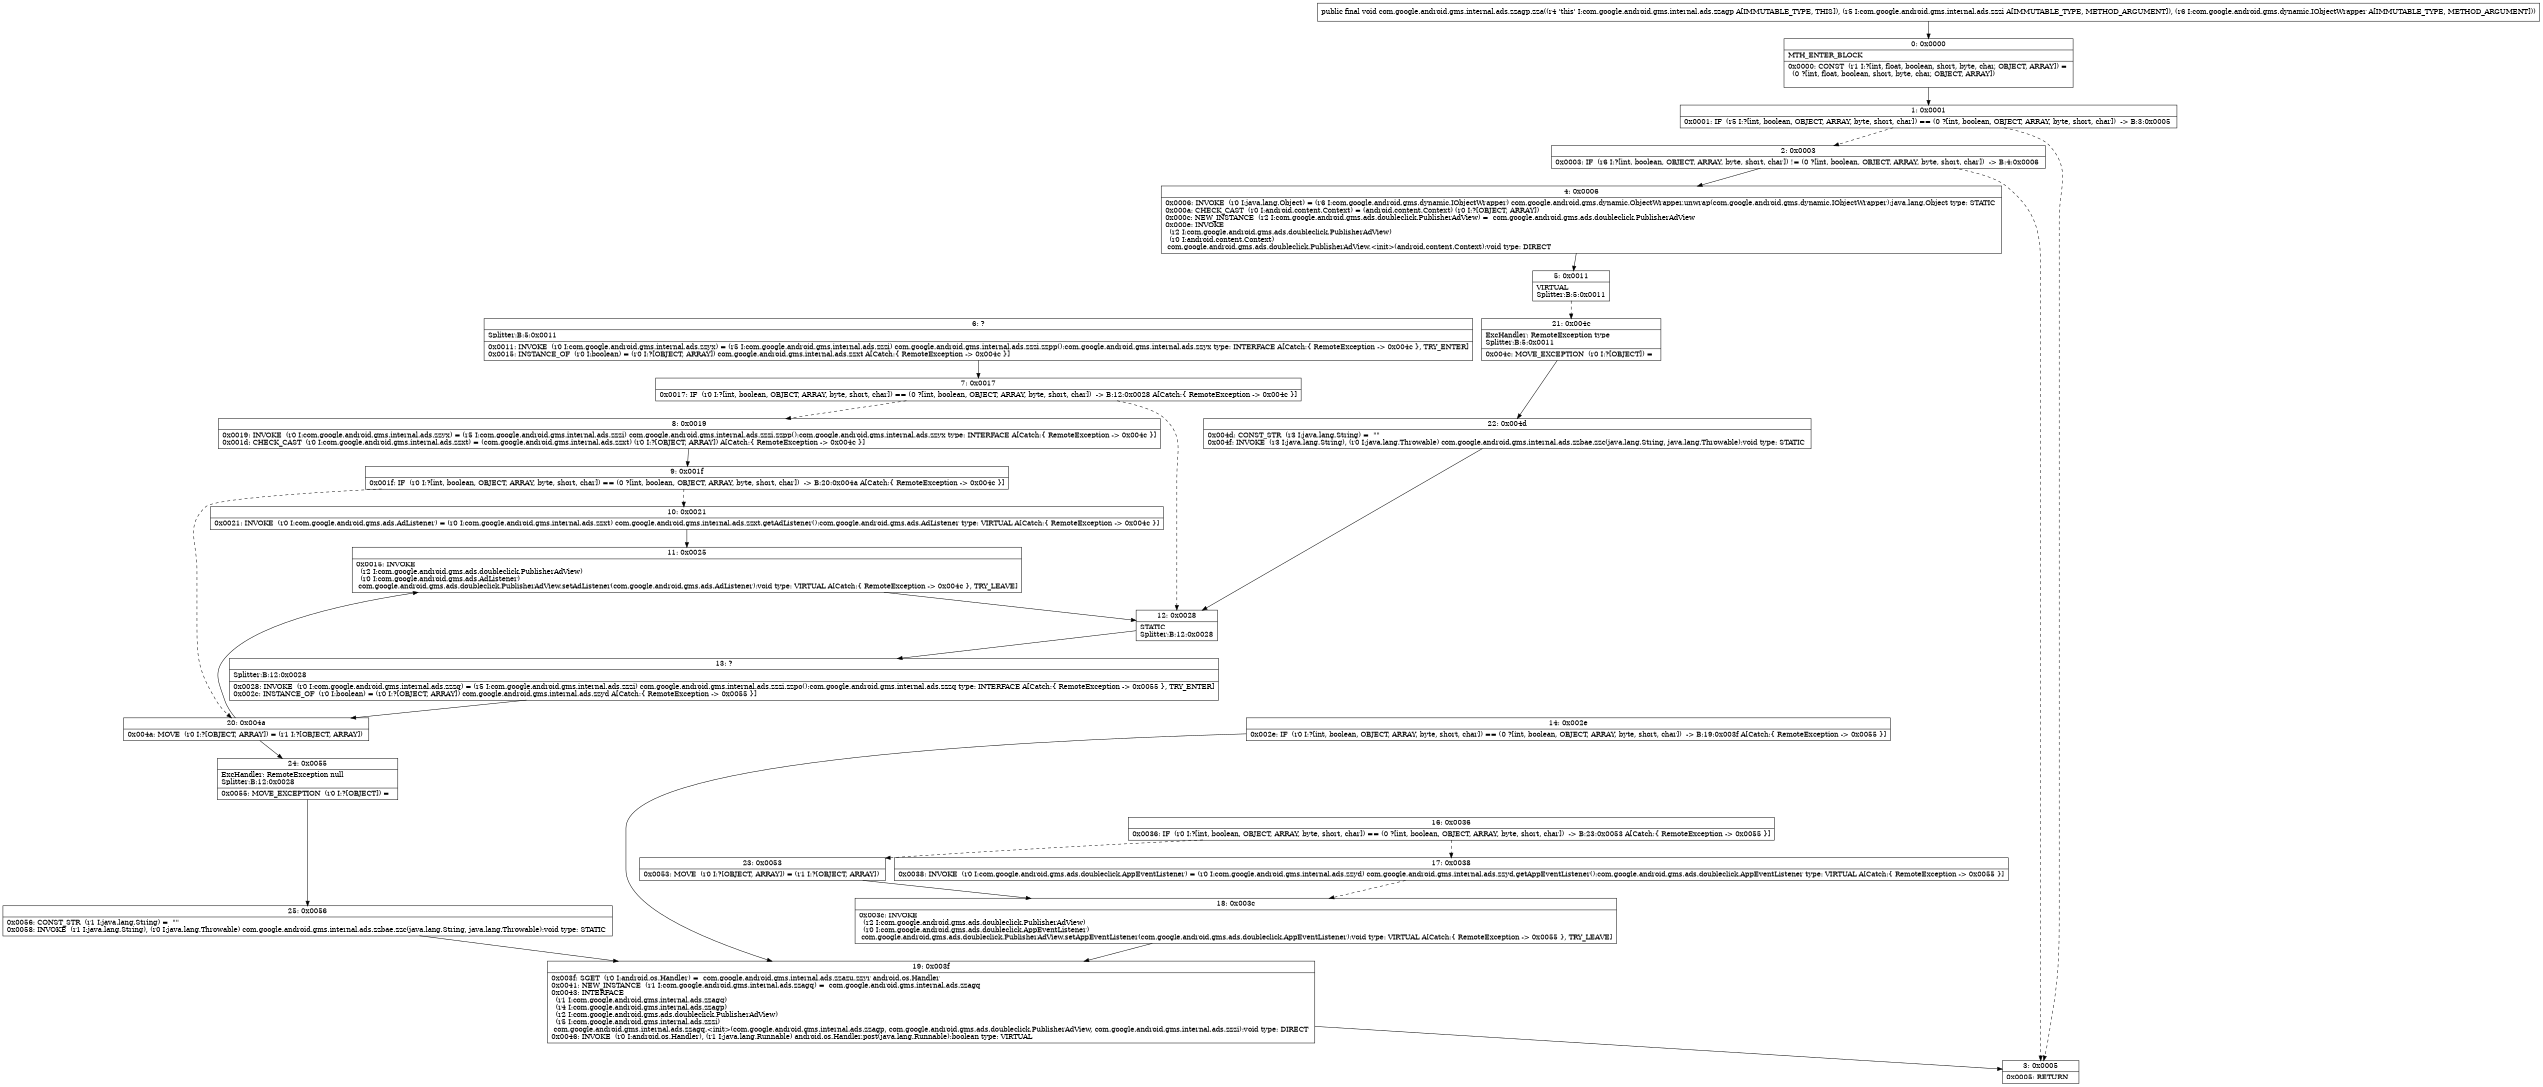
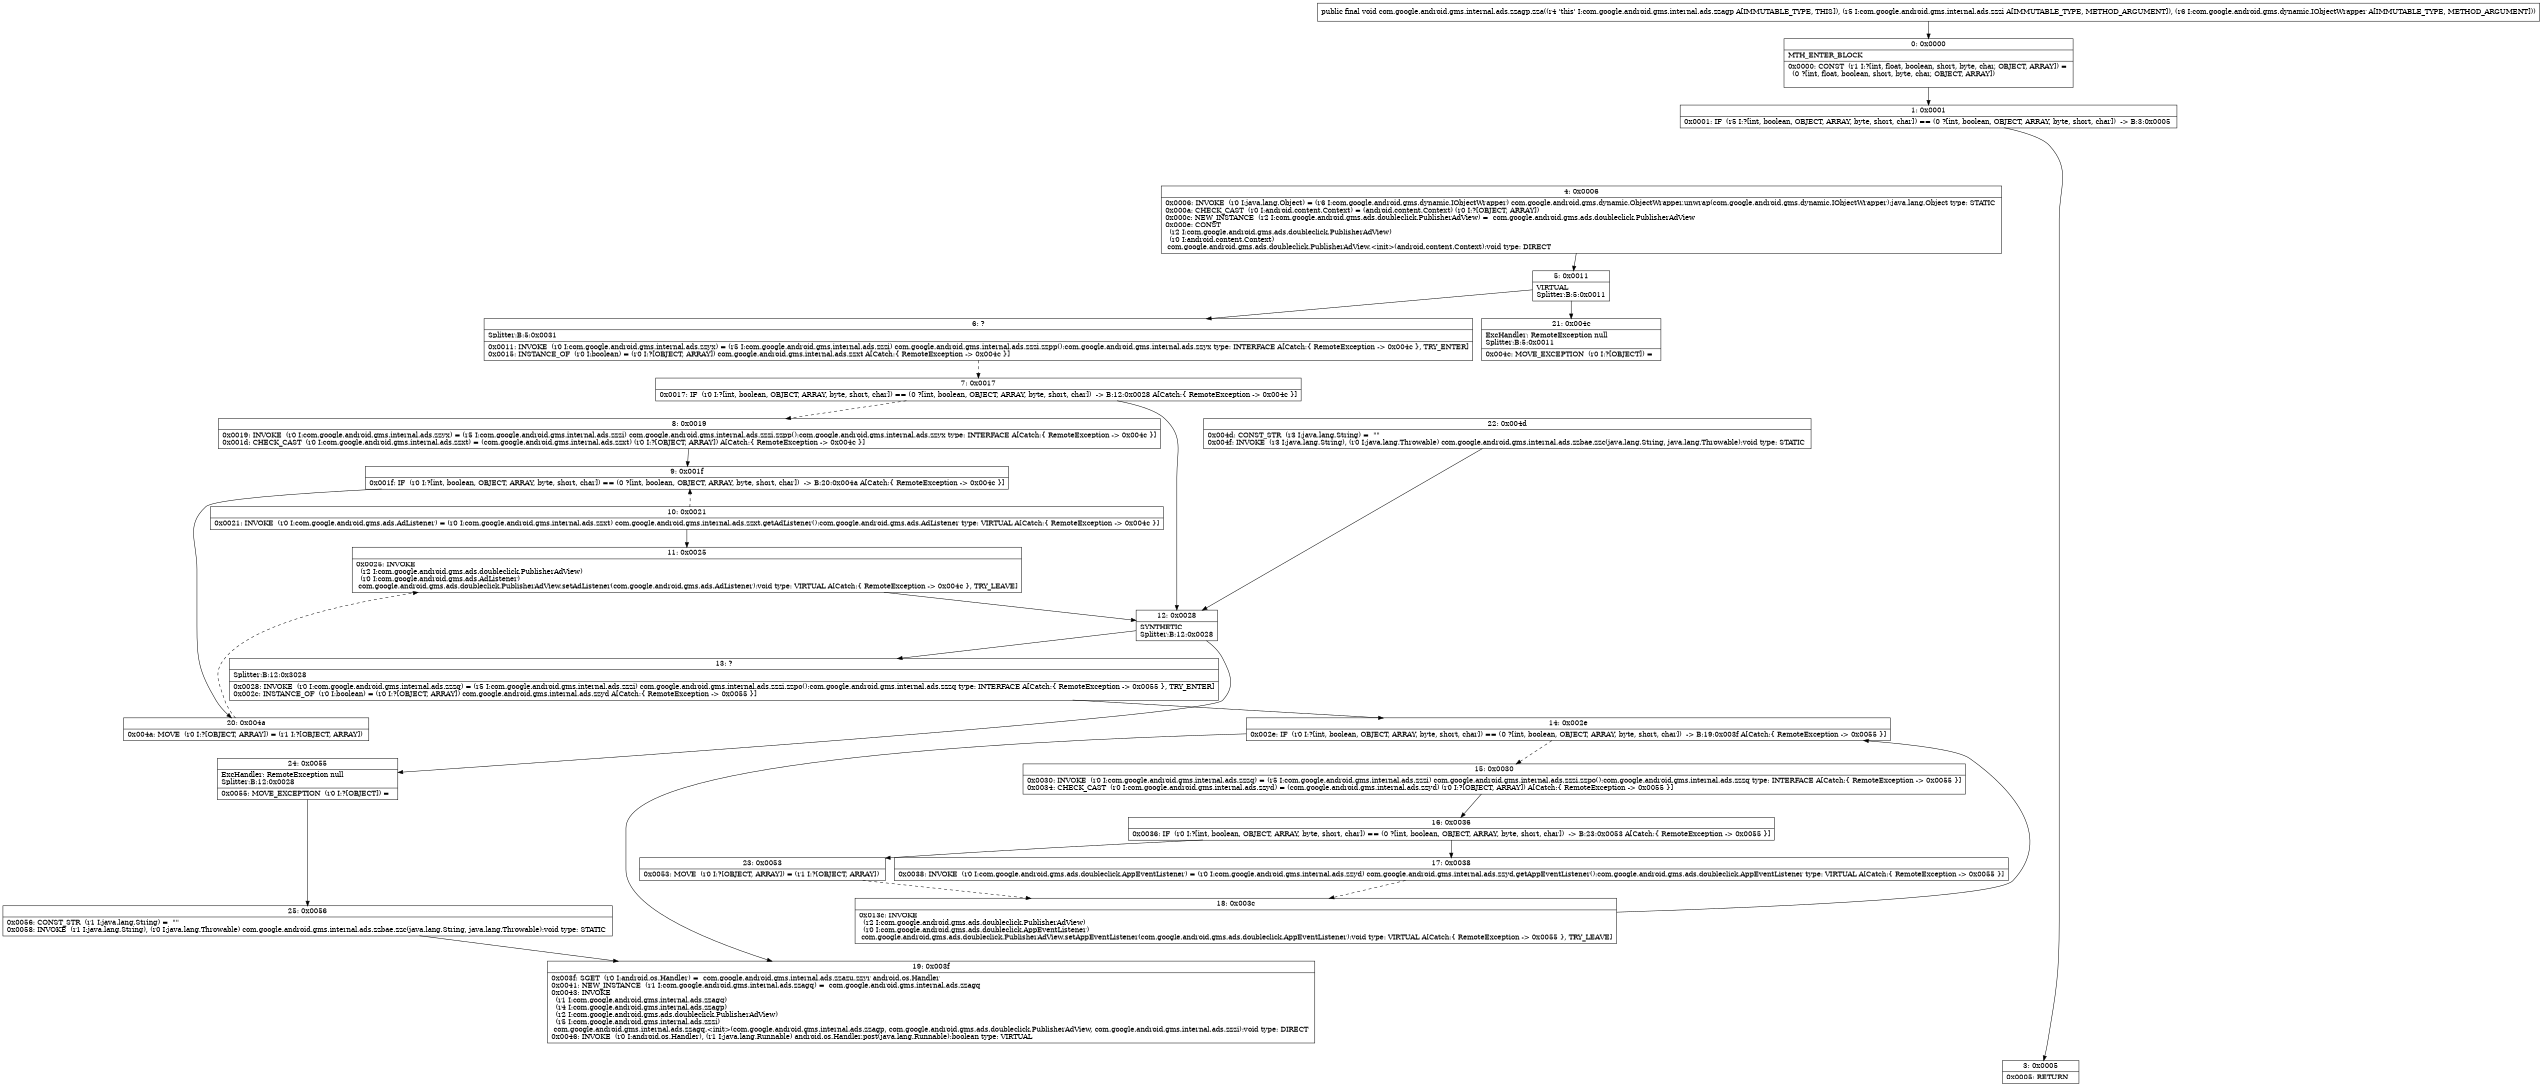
node "2: 0x0003": removed
node "4: 0x0006": text "0x000e: INVOKE" -> "0x000e: CONST"
edge "5: 0x0011" -> "6: ?": added
edge "5: 0x0011" -> "21: 0x004c": style dashed -> solid
node "6: ?": text "Splitter:B:5:0x0011" -> "Splitter:B:5:0x0031"
node "21: 0x004c": text "ExcHandler: RemoteException type" -> "ExcHandler: RemoteException null"
edge "6: ?" -> "7: 0x0017": style solid -> dashed
edge "21: 0x004c" -> "22: 0x004d": removed
edge "7: 0x0017" -> "12: 0x0028": style dashed -> solid
edge "9: 0x001f" -> "10: 0x0021": reversed
edge "9: 0x001f" -> "20: 0x004a": style dashed -> solid
node "11: 0x0025": text "0x0015: INVOKE" -> "0x0025: INVOKE"
edge "1: 0x0001" -> "3: 0x0005": style dashed -> solid
edge "20: 0x004a" -> "11: 0x0025": style solid -> dashed
node "12: 0x0028": text "STATIC" -> "SYNTHETIC"
node "13: ?": text "Splitter:B:12:0x0028" -> "Splitter:B:12:0x3028"
edge "13: ?" -> "20: 0x004a": now "13: ?" -> "14: 0x002e"
edge "20: 0x004a" -> "24: 0x0055": now "12: 0x0028" -> "24: 0x0055"
node "15: 0x0030": added
edge "16: 0x0036" -> "17: 0x0038": style dashed -> solid
edge "16: 0x0036" -> "23: 0x0053": style dashed -> solid
edge "23: 0x0053" -> "18: 0x003c": style solid -> dashed
node "18: 0x003c": text "0x003c: INVOKE" -> "0x013c: INVOKE"
edge "18: 0x003c" -> "19: 0x003f": now "18: 0x003c" -> "14: 0x002e"
node "19: 0x003f": text "0x0043: INTERFACE" -> "0x0043: INVOKE"
edge "19: 0x003f" -> "3: 0x0005": removed
